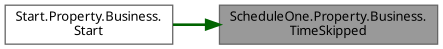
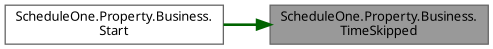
node "Start.Property.Business. Start": label "Start.Property.Business. Start" -> "ScheduleOne.Property.Business. Start"
